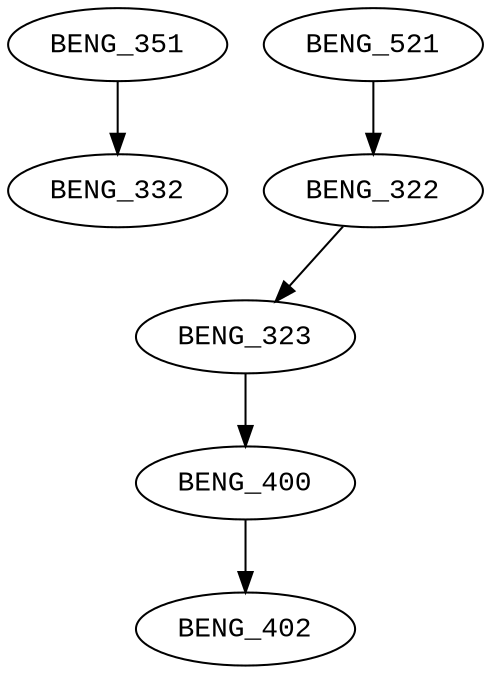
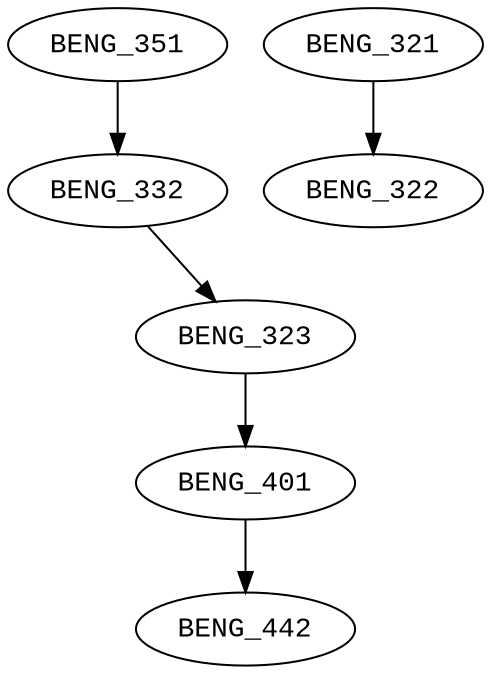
node "BENG_521": label "BENG_521" -> "BENG_321"
edge "BENG_322" -> "BENG_323": now "BENG_332" -> "BENG_323"
node "BENG_400": label "BENG_400" -> "BENG_401"
node "BENG_402": label "BENG_402" -> "BENG_442"
